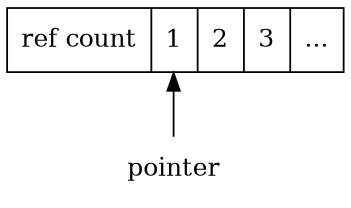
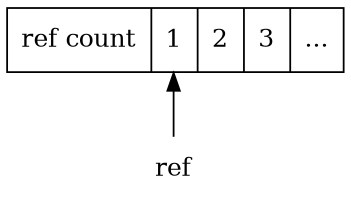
node "pointer": label "pointer" -> "ref"
